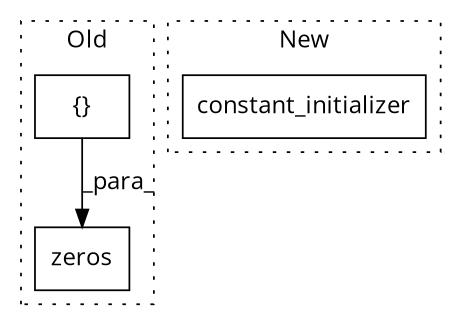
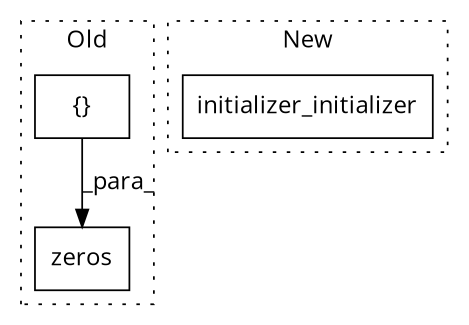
node "constant_initializer": label "constant_initializer" -> "initializer_initializer"
